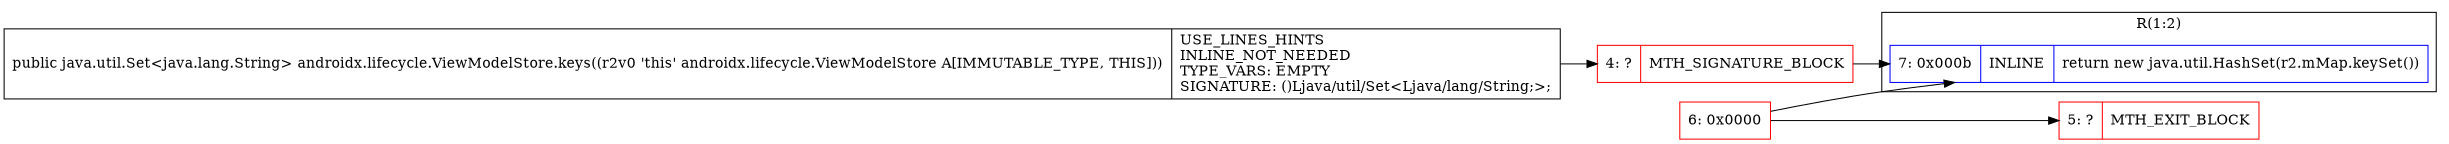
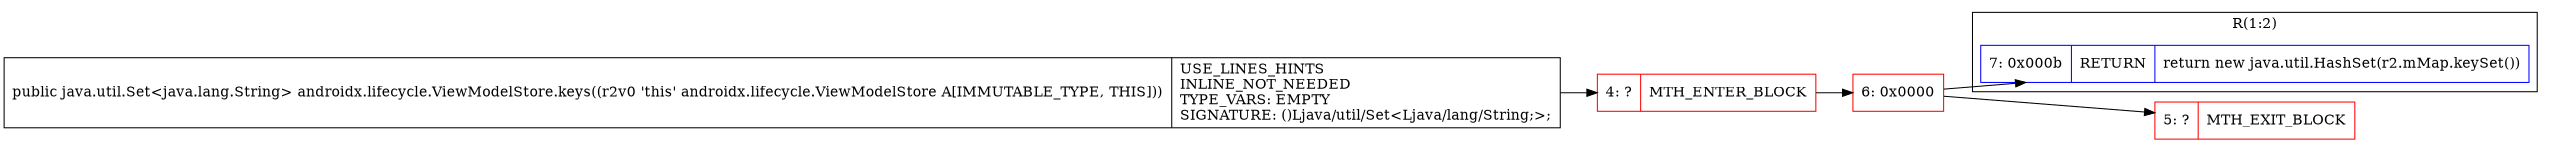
node "4: ?": text "MTH_SIGNATURE_BLOCK" -> "MTH_ENTER_BLOCK"
node "7: 0x000b": text "INLINE" -> "RETURN"
edge "4: ?" -> "7: 0x000b": now "4: ?" -> "6: 0x0000"
